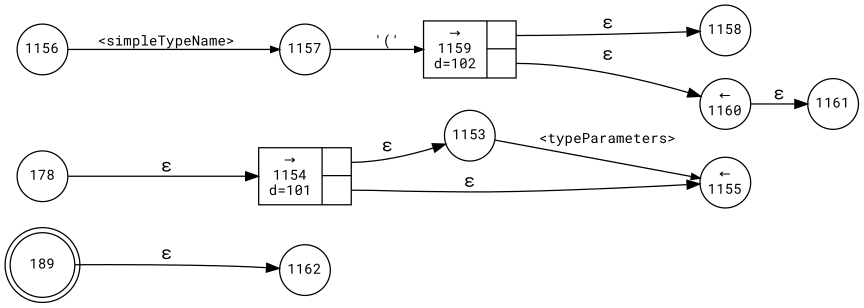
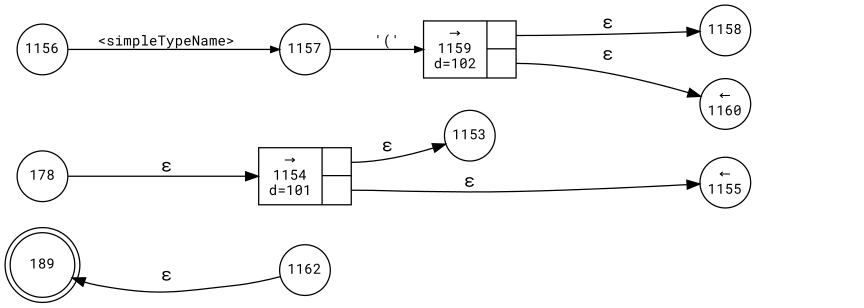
node "1161": removed
edge "1153" -> "← 1155": removed, label "<typeParameters>"
edge "189" -> "1162": reversed
